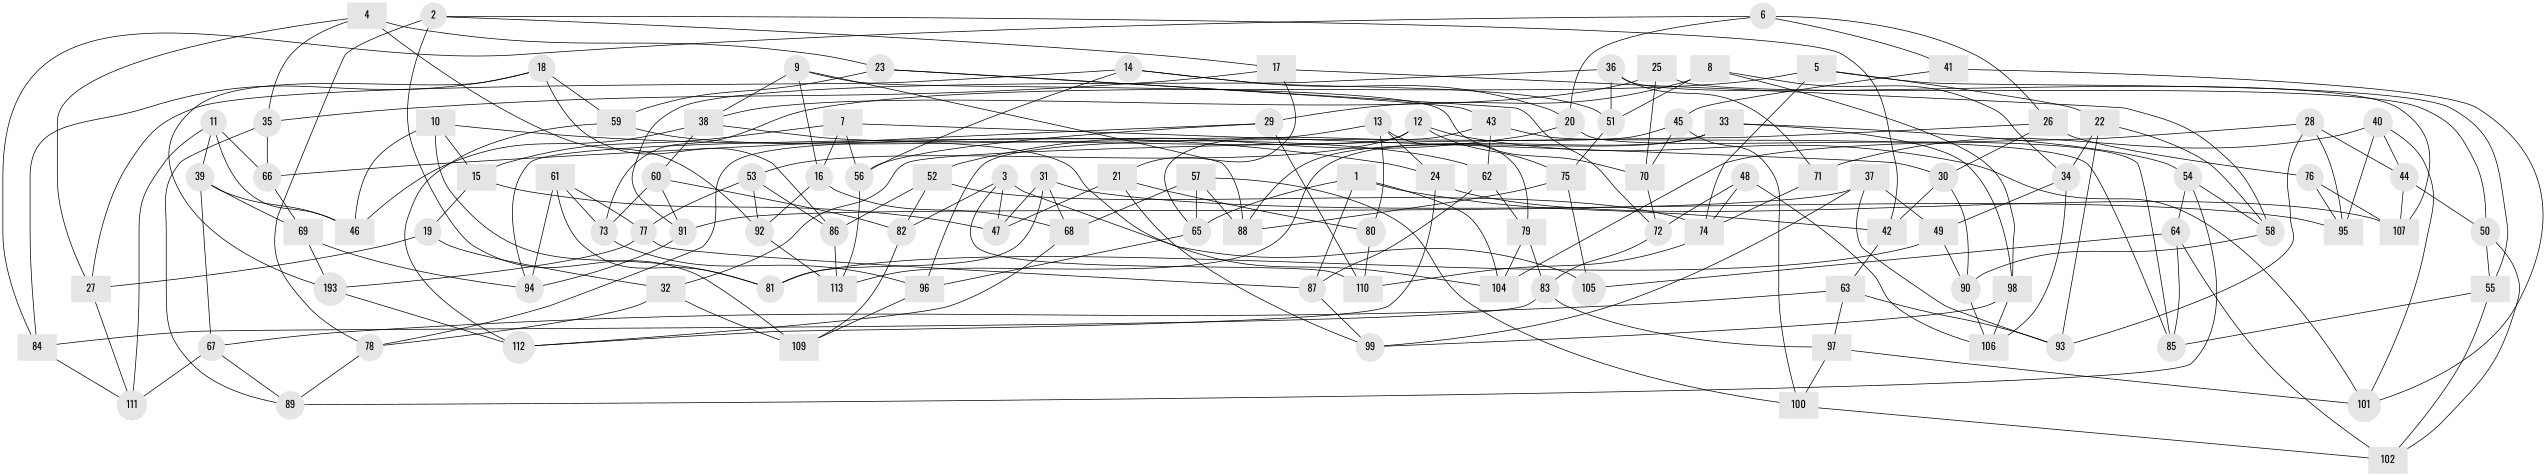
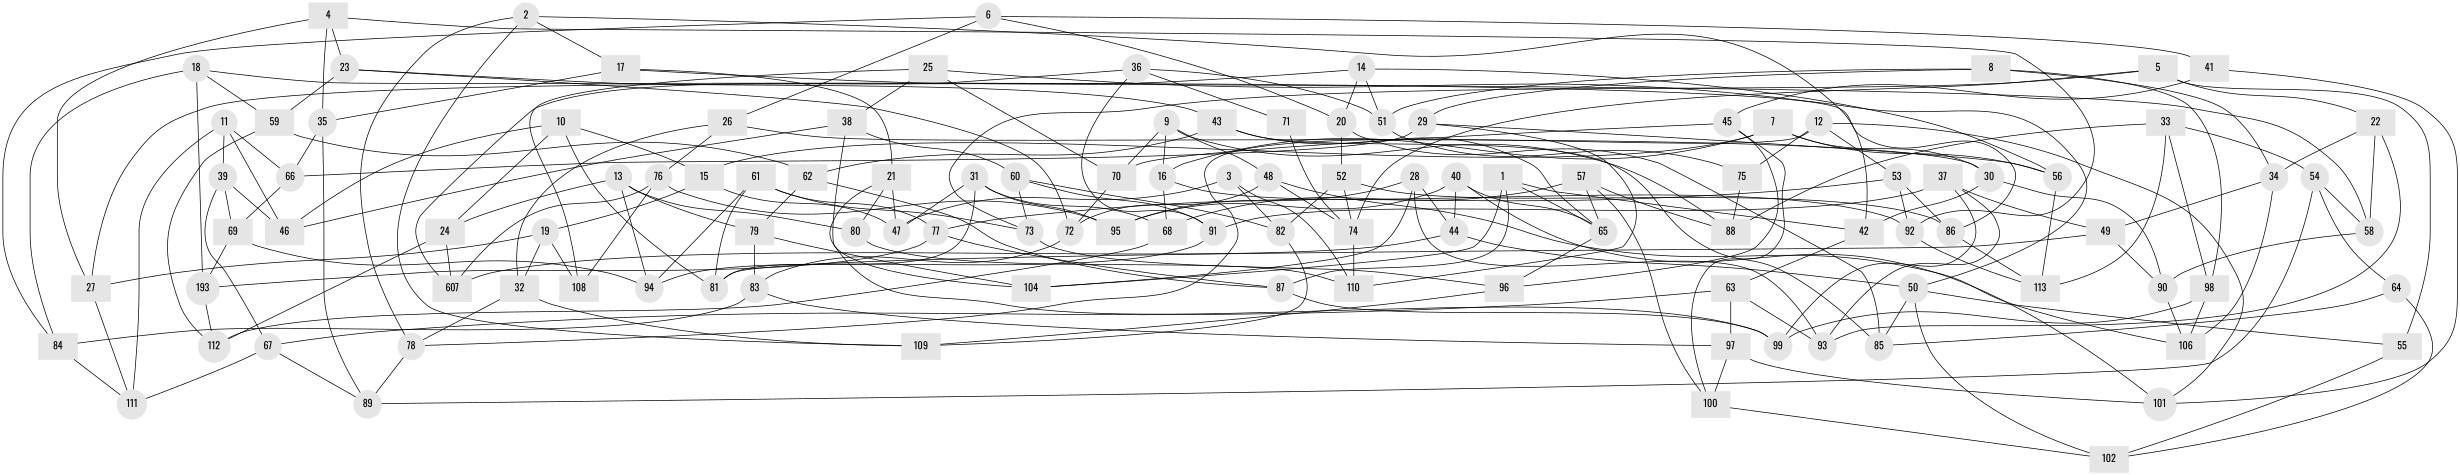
edge "9" -- "38": now "9" -- "48"
edge "40" -- "71": now "40" -- "65"
node "107": label "107" -> "607"
node "108": added
node "105": removed
edge "55" -- "85": now "50" -- "85"
